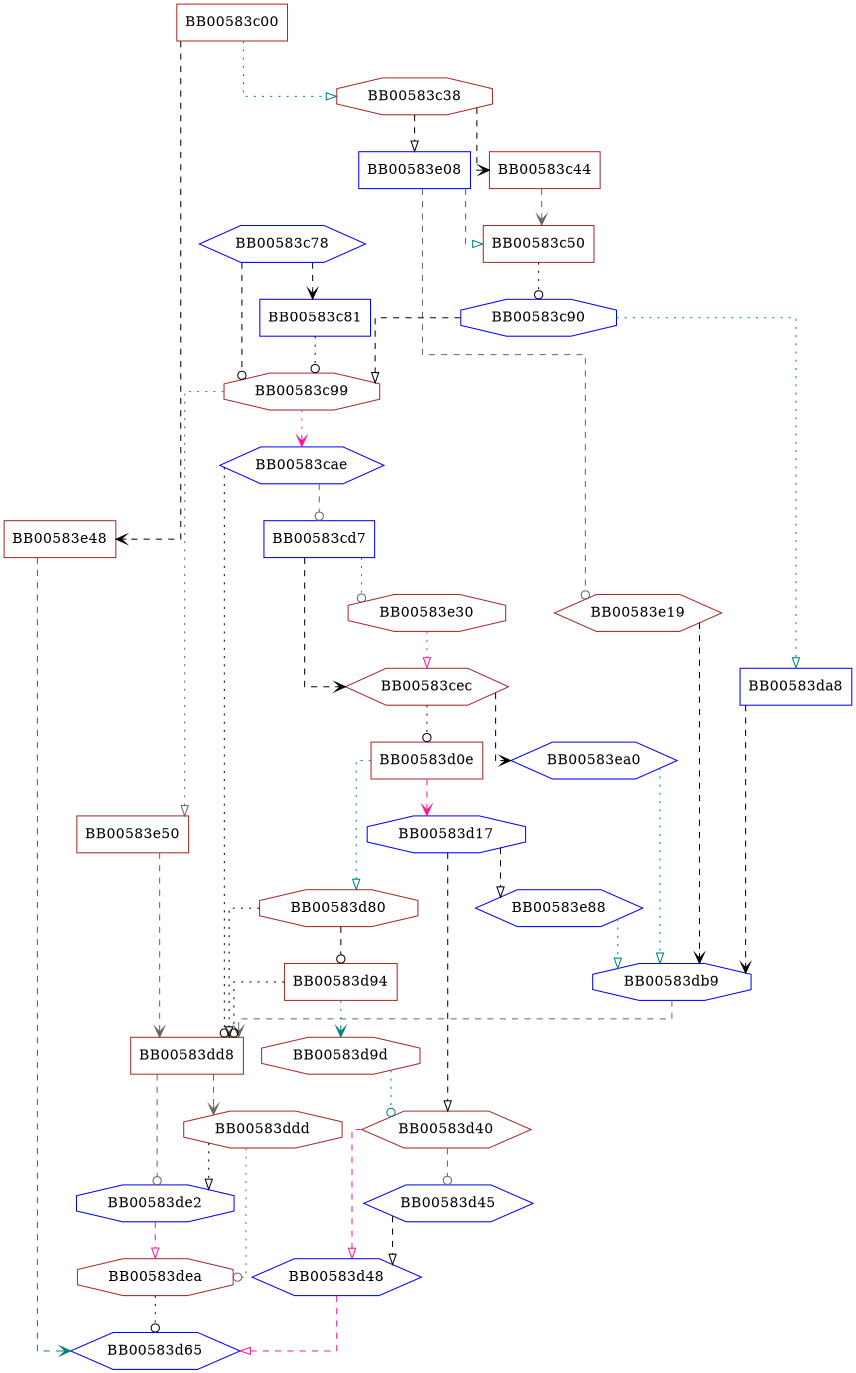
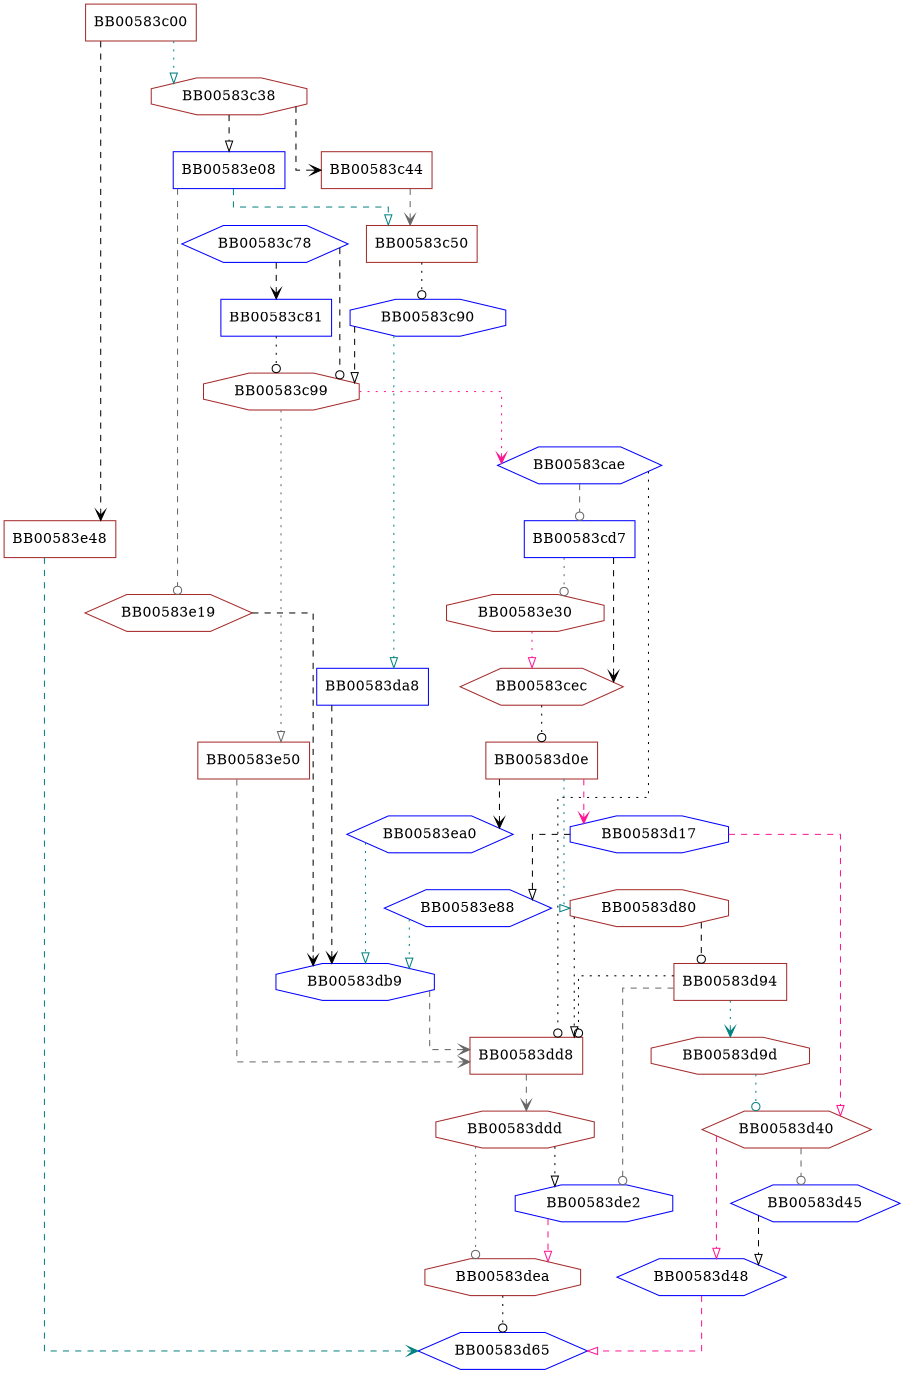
edge "BB00583cec" -> "BB00583ea0": now "BB00583d0e" -> "BB00583ea0"
edge "BB00583d17" -> "BB00583d40": color black -> deeppink
edge "BB00583dd8" -> "BB00583de2": now "BB00583d94" -> "BB00583de2"
